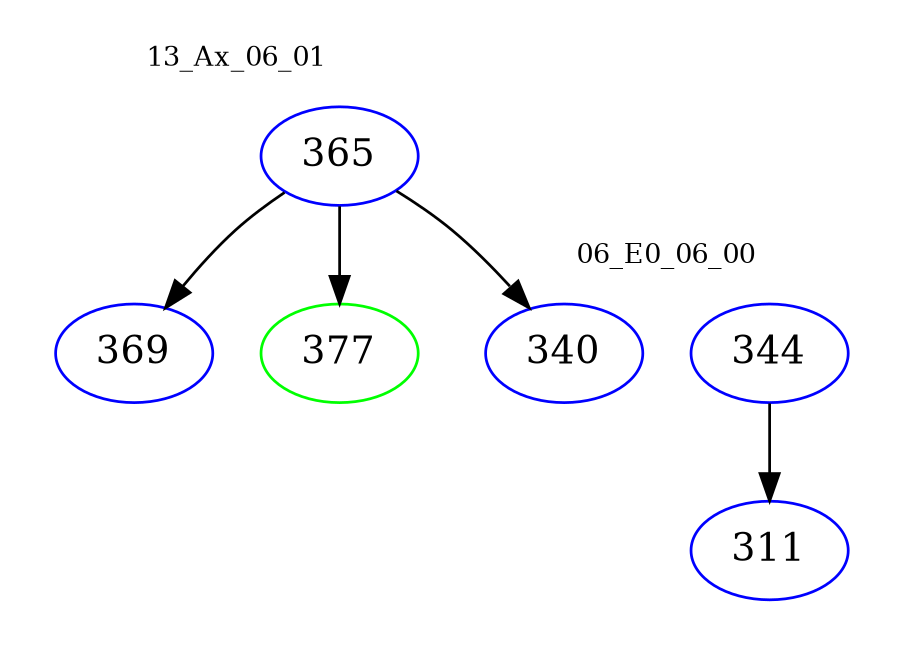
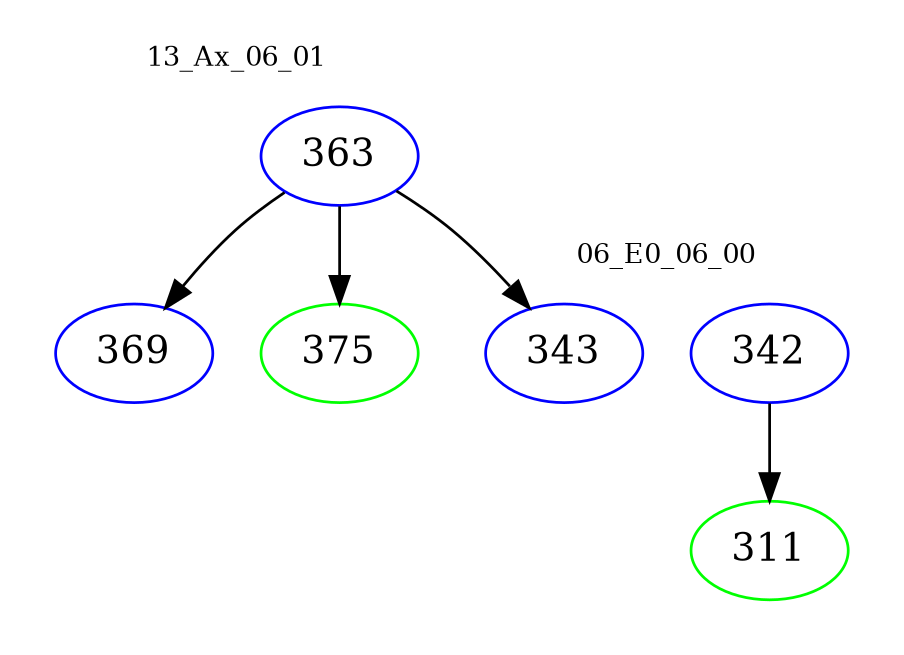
node "365": label "365" -> "363"
node "377": label "377" -> "375"
node "340": label "340" -> "343"
node "344": label "344" -> "342"
node "311": color blue -> green
